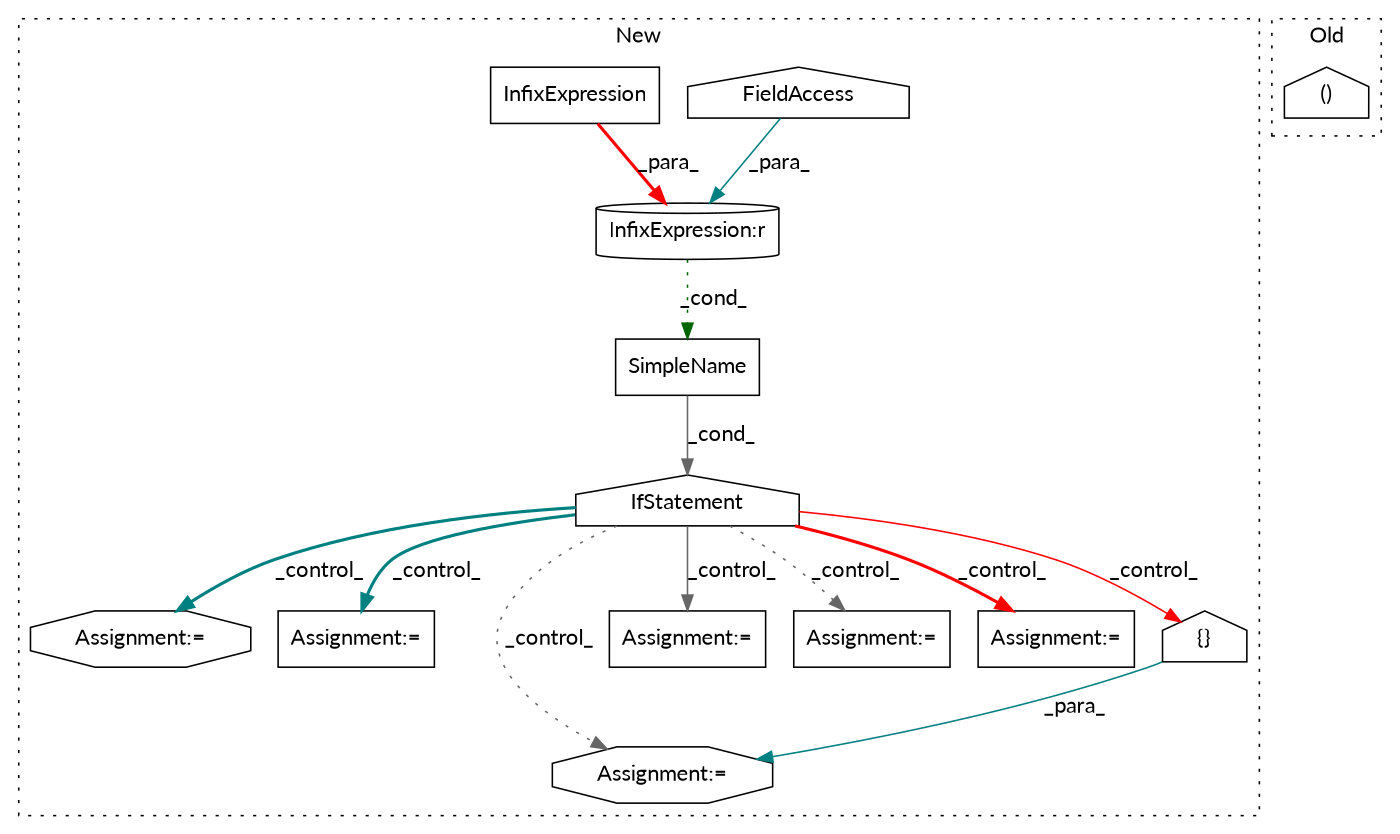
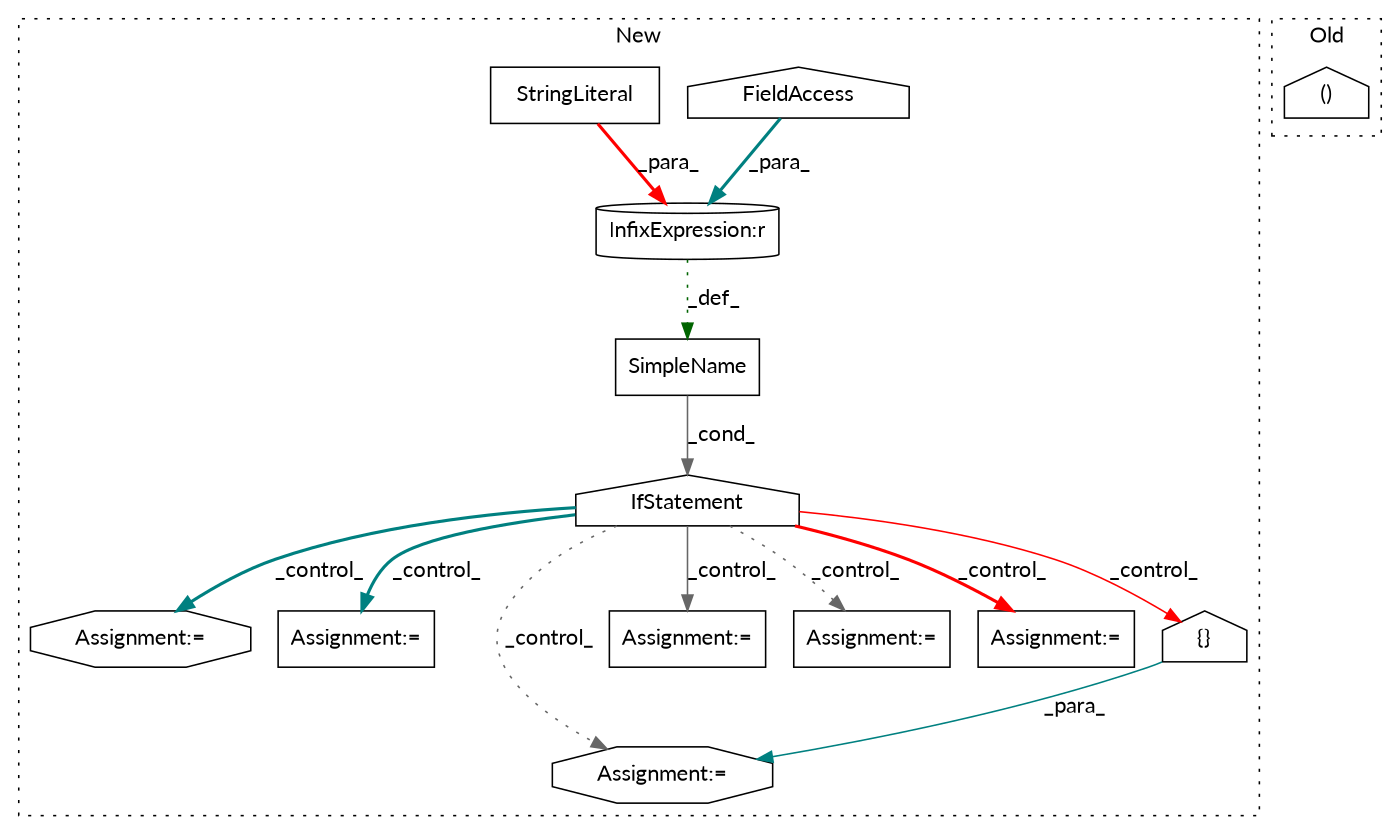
node "InfixExpression": label "InfixExpression" -> "StringLiteral"
edge "FieldAccess" -> "InfixExpression:r": style solid -> bold
edge "InfixExpression:r" -> "SimpleName": label "_cond_" -> "_def_"
